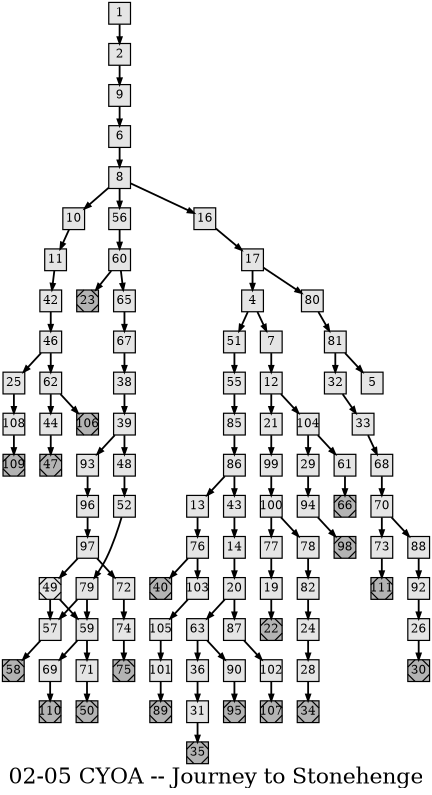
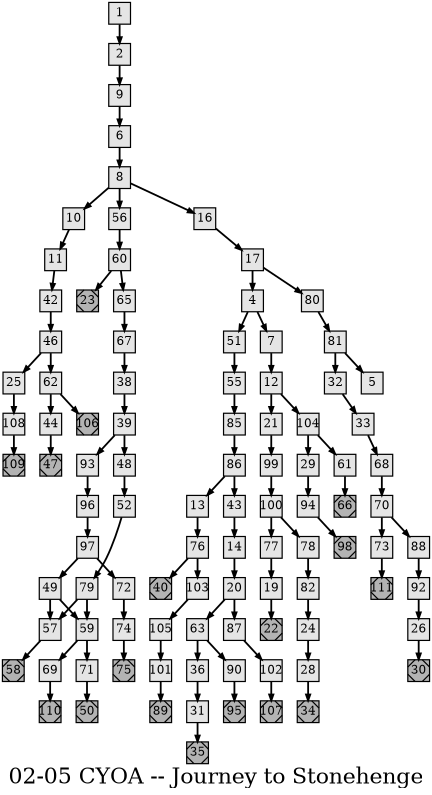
node "49": shape Msquare -> box
